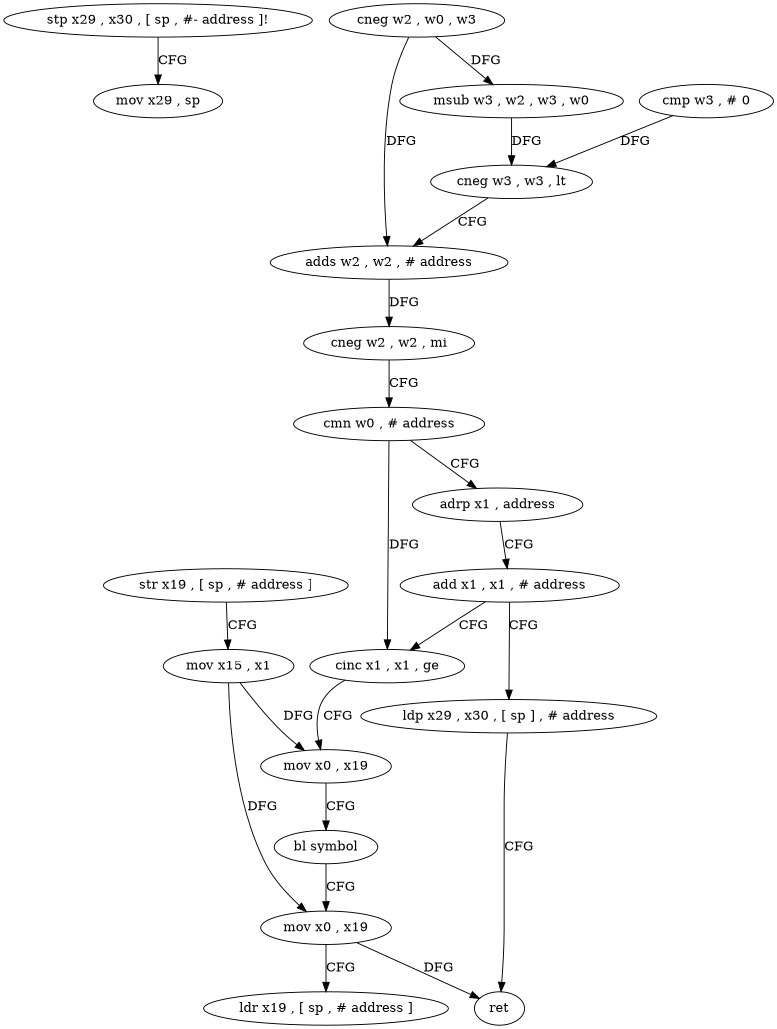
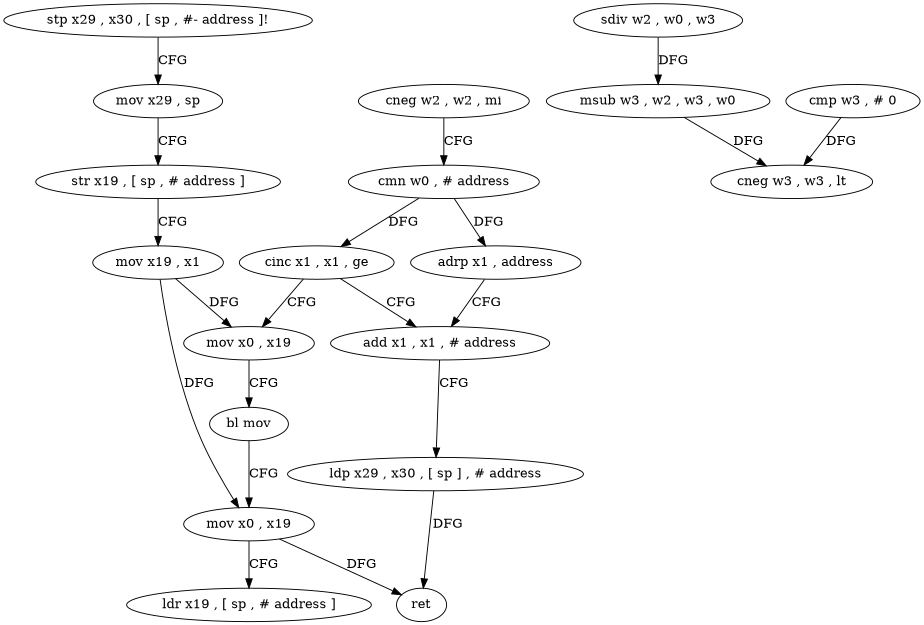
node "cneg w2 , w0 , w3": label "cneg w2 , w0 , w3" -> "sdiv w2 , w0 , w3"
edge "mov x29 , sp" -> "str x19 , [ sp , # address ]": added, label "CFG"
node "adds w2 , w2 , # address": removed
edge "cmn w0 , # address" -> "adrp x1 , address": label "CFG" -> "DFG"
edge "add x1 , x1 , # address" -> "cinc x1 , x1 , ge": reversed
node "mov x15 , x1": label "mov x15 , x1" -> "mov x19 , x1"
node "bl symbol": label "bl symbol" -> "bl mov"
edge "ldp x29 , x30 , [ sp ] , # address" -> "ret": label "CFG" -> "DFG"
